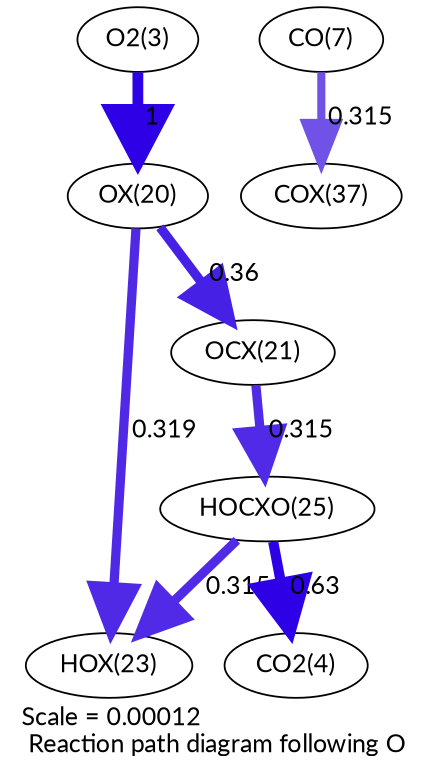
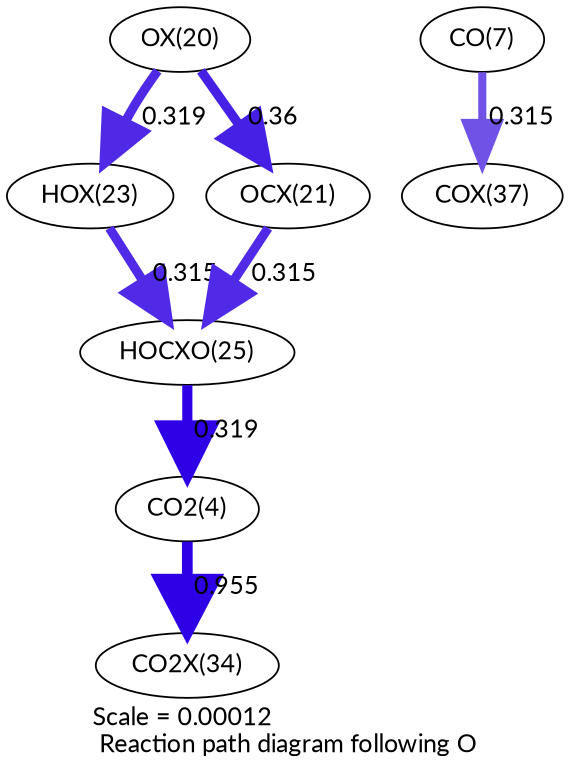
node "O2(3)": removed
edge "HOCXO(25)" -> "HOX(23)": reversed
edge "HOCXO(25)" -> "CO2(4)": label " 0.63" -> " 0.319"
node "CO2X(34)": added
